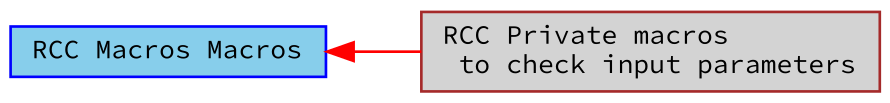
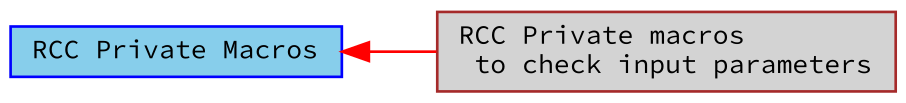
node "RCC Macros Macros": label "RCC Macros Macros" -> "RCC Private Macros"
